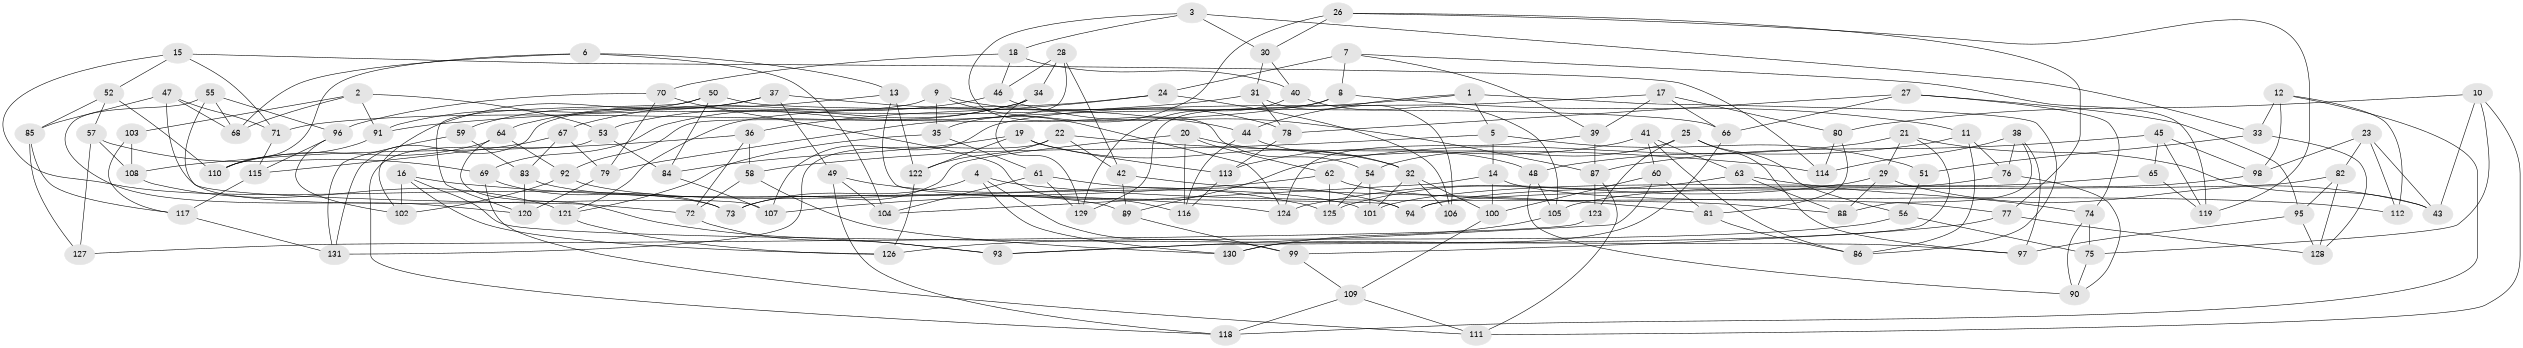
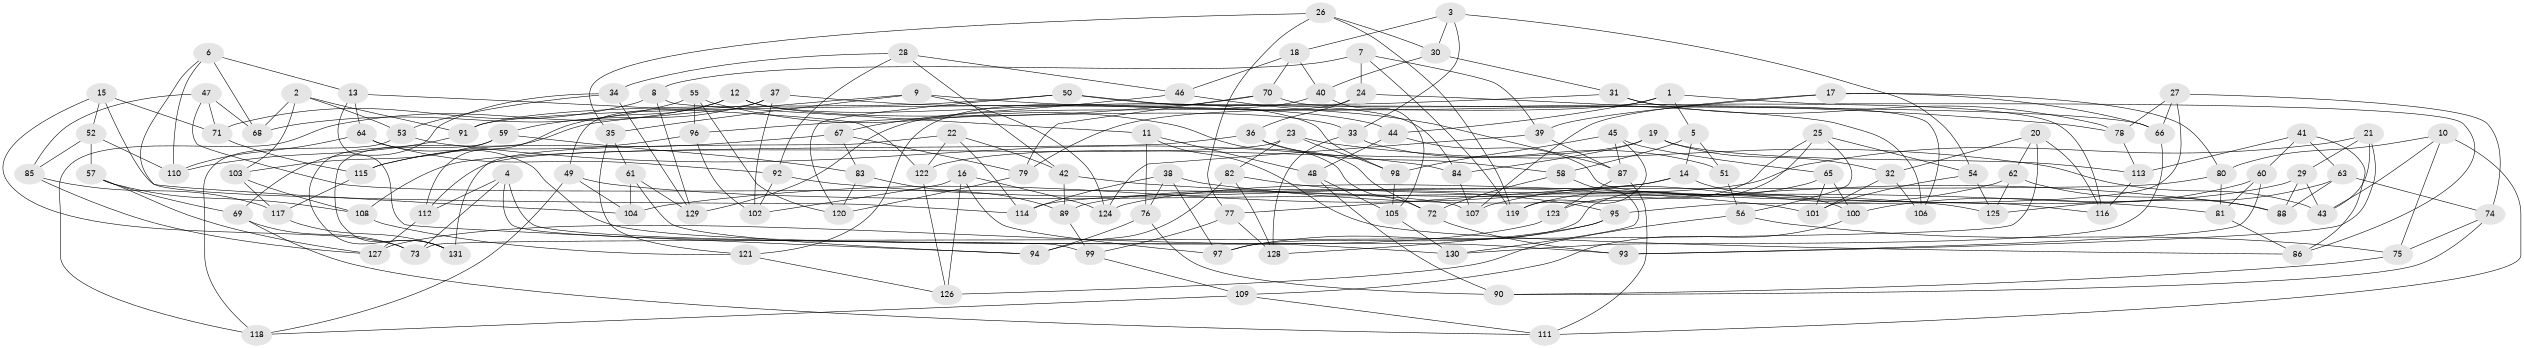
edge "59" -- "103": added
edge "32" -- "100": now "65" -- "100"
edge "112" -- "127": added
